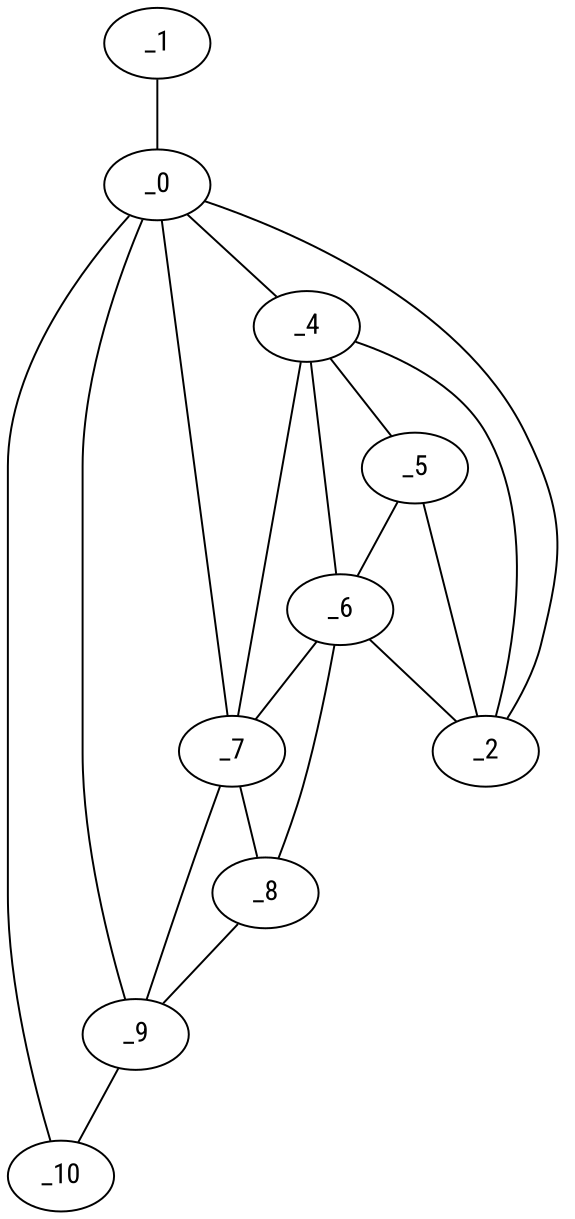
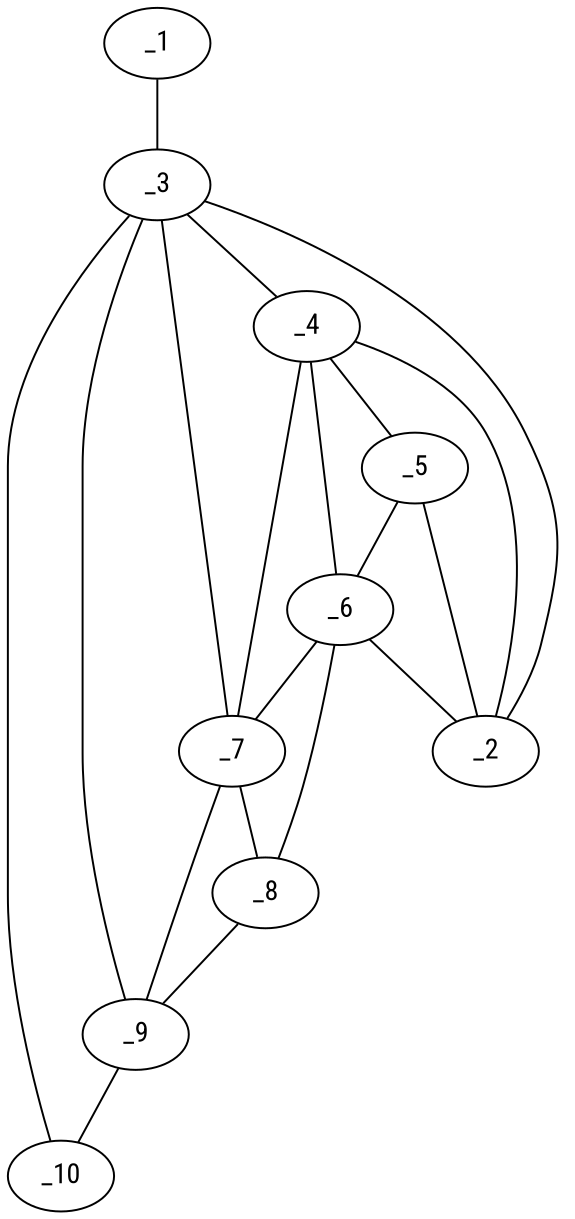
node "_0": label "_0" -> "_3"
